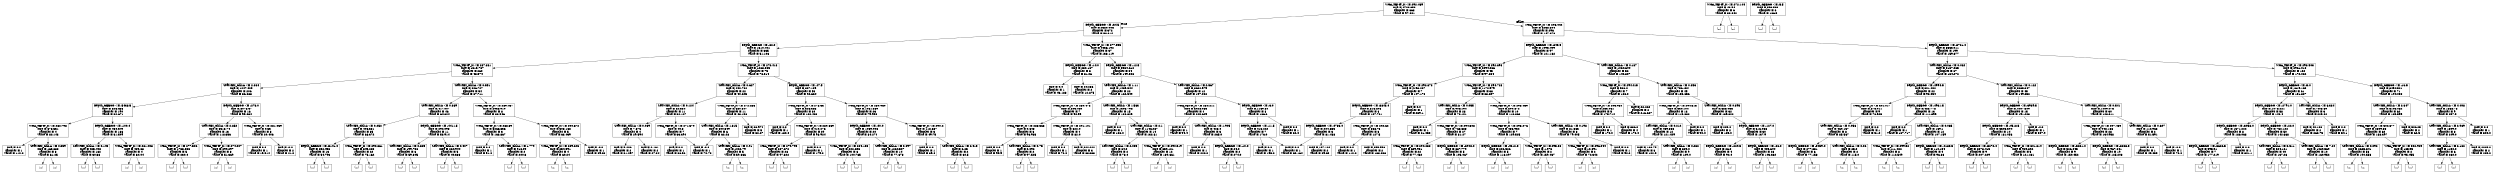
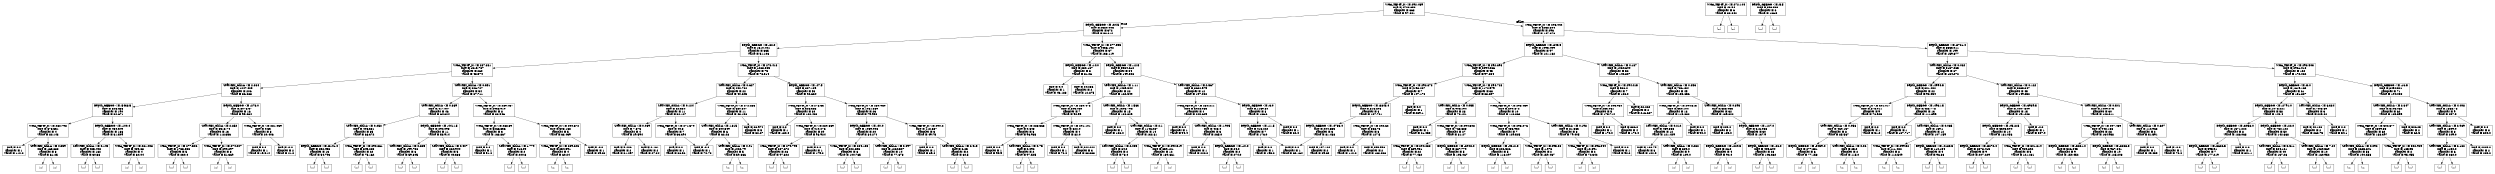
node "mse = 0.0 samples = 1 value = 300.0": label "mse = 0.0 samples = 1 value = 300.0" -> "mse = 0.0 samples = 8 value = 300.0"
